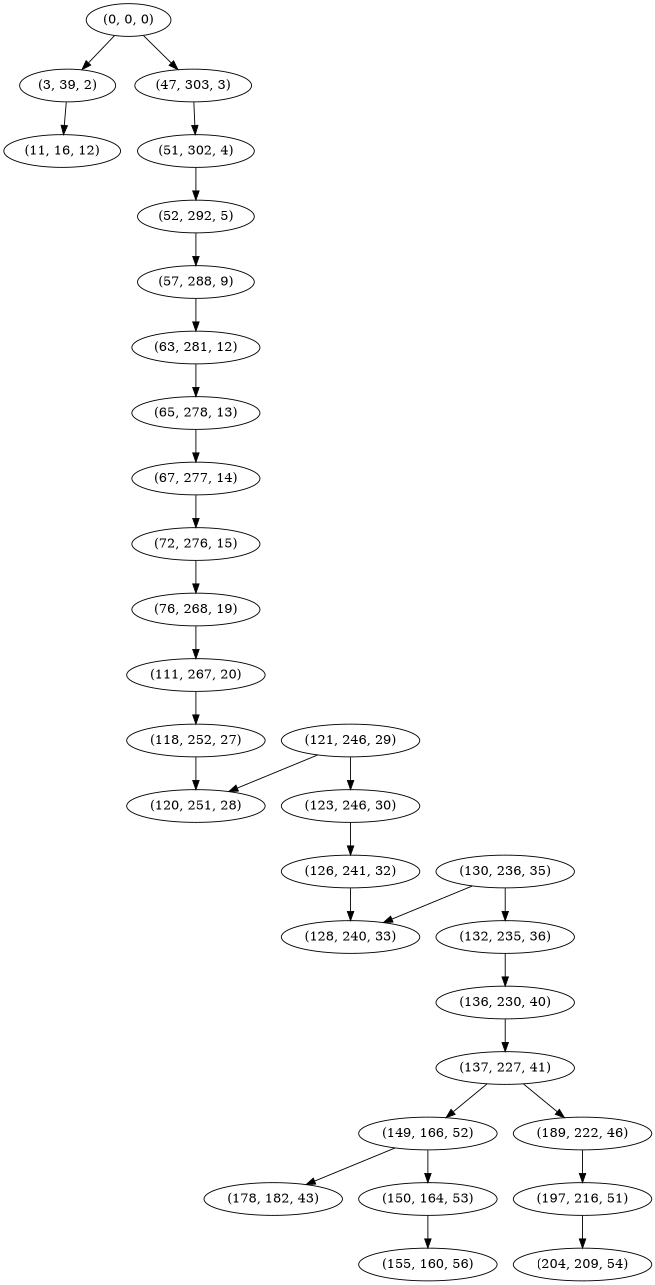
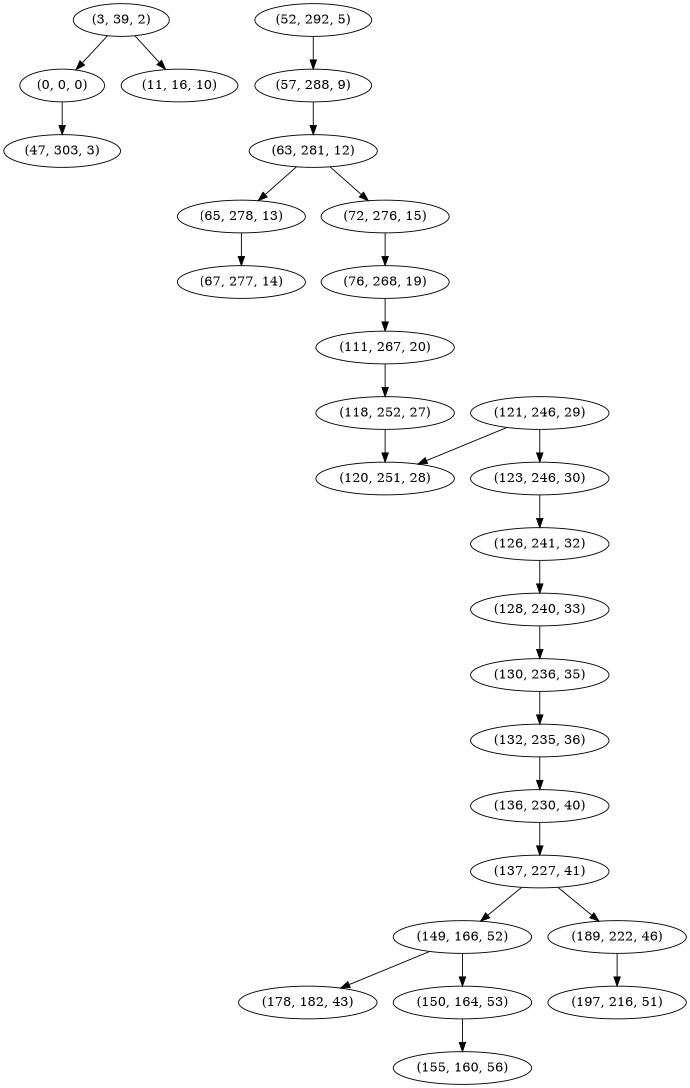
edge "(0, 0, 0)" -> "(3, 39, 2)": reversed
node "(11, 16, 12)": label "(11, 16, 12)" -> "(11, 16, 10)"
node "(51, 302, 4)": removed
edge "(67, 277, 14)" -> "(72, 276, 15)": now "(63, 281, 12)" -> "(72, 276, 15)"
edge "(130, 236, 35)" -> "(128, 240, 33)": reversed
node "(204, 209, 54)": removed
